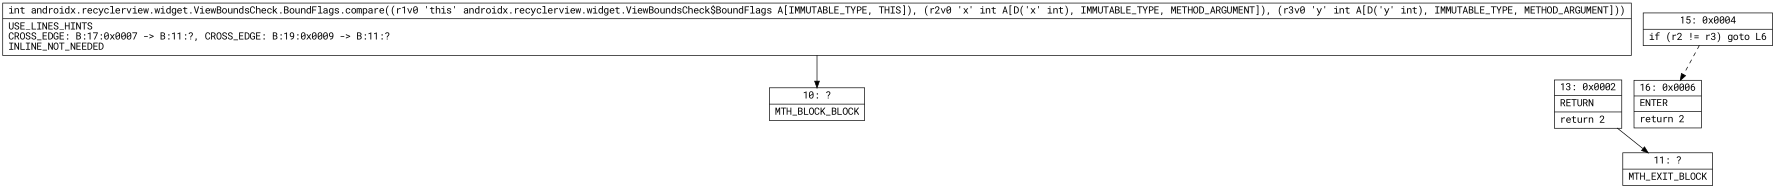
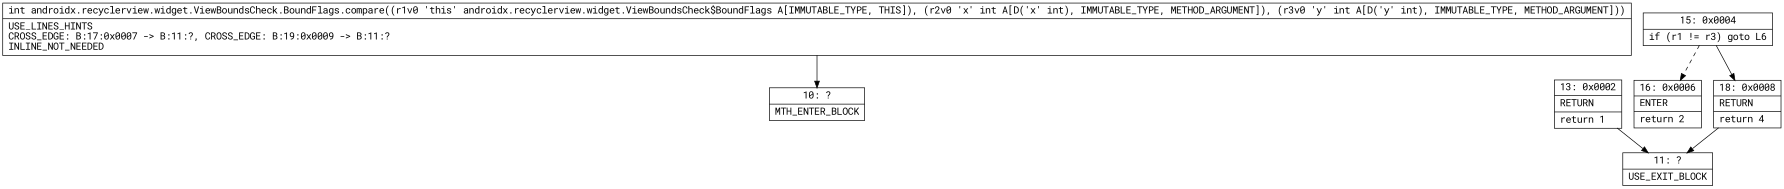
node "15: 0x0004": text "if (r2 != r3) goto L6" -> "if (r1 != r3) goto L6"
node "18: 0x0008": added
node "10: ?": text "MTH_BLOCK_BLOCK" -> "MTH_ENTER_BLOCK"
node "13: 0x0002": text "return 2" -> "return 1"
node "11: ?": text "MTH_EXIT_BLOCK" -> "USE_EXIT_BLOCK"
